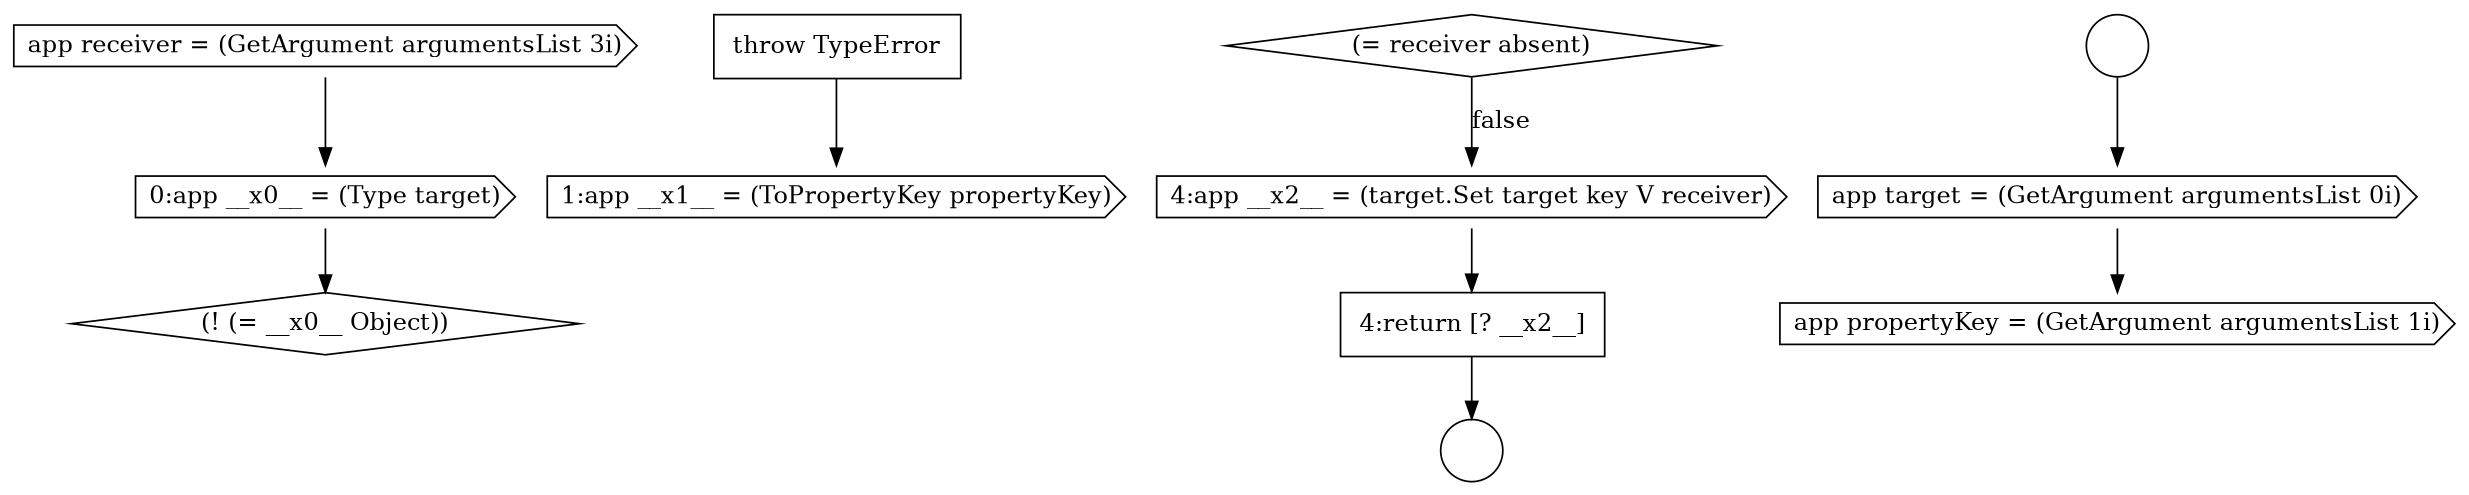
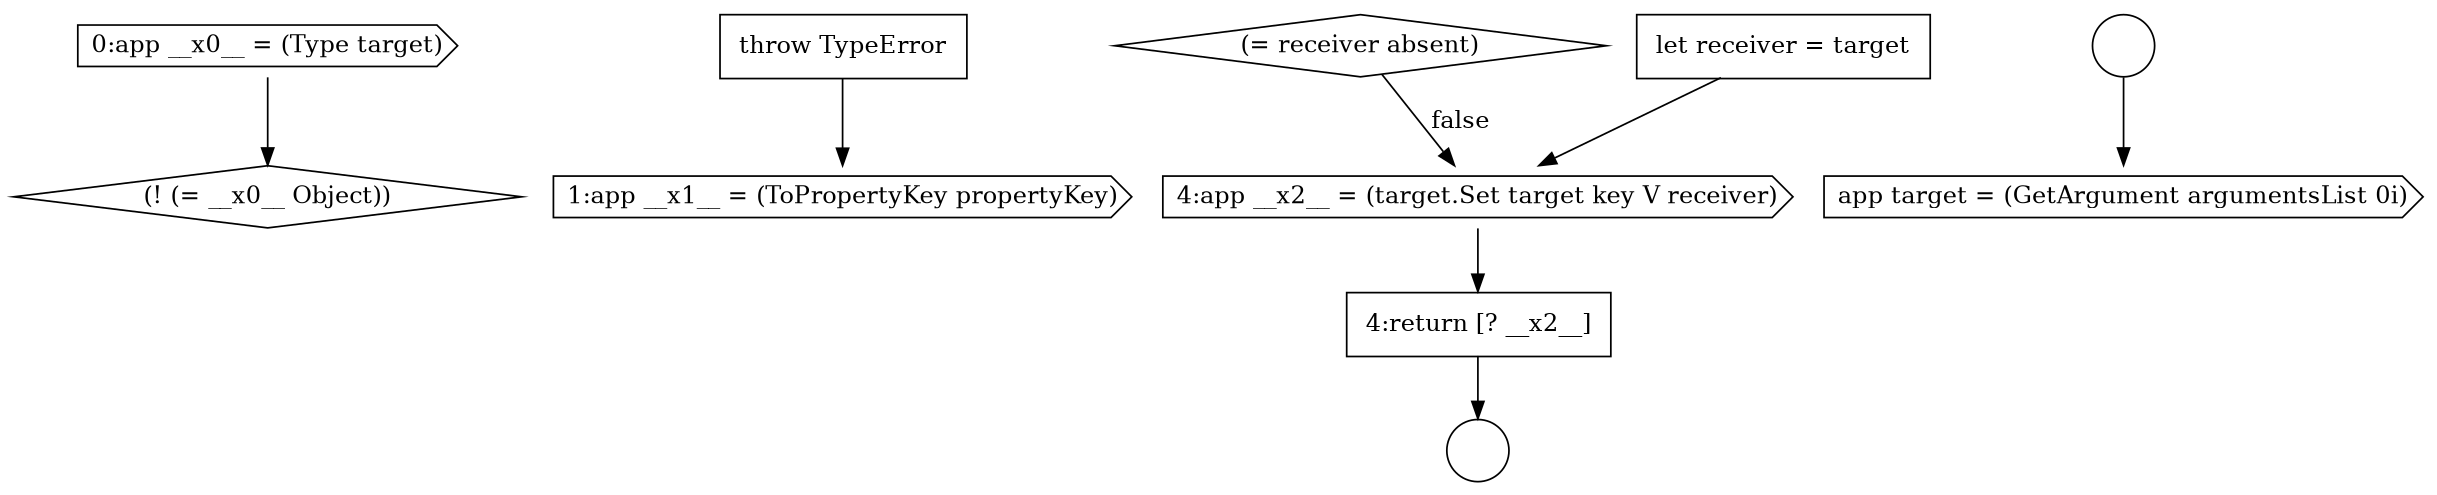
node "app receiver = (GetArgument argumentsList 3i)": removed
node "let receiver = target": added
node "app propertyKey = (GetArgument argumentsList 1i)": removed
